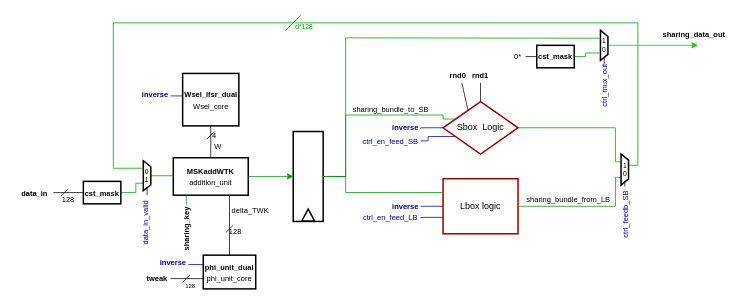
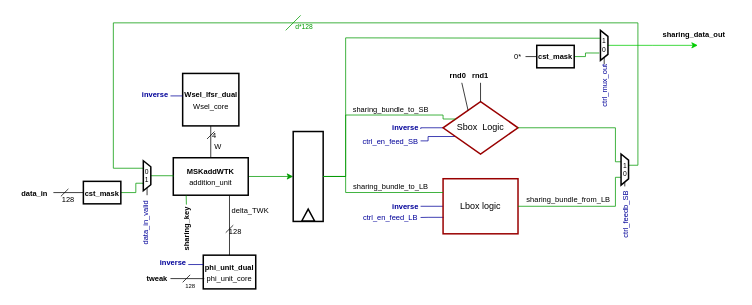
node "sharing_bundle_to_LB": added
